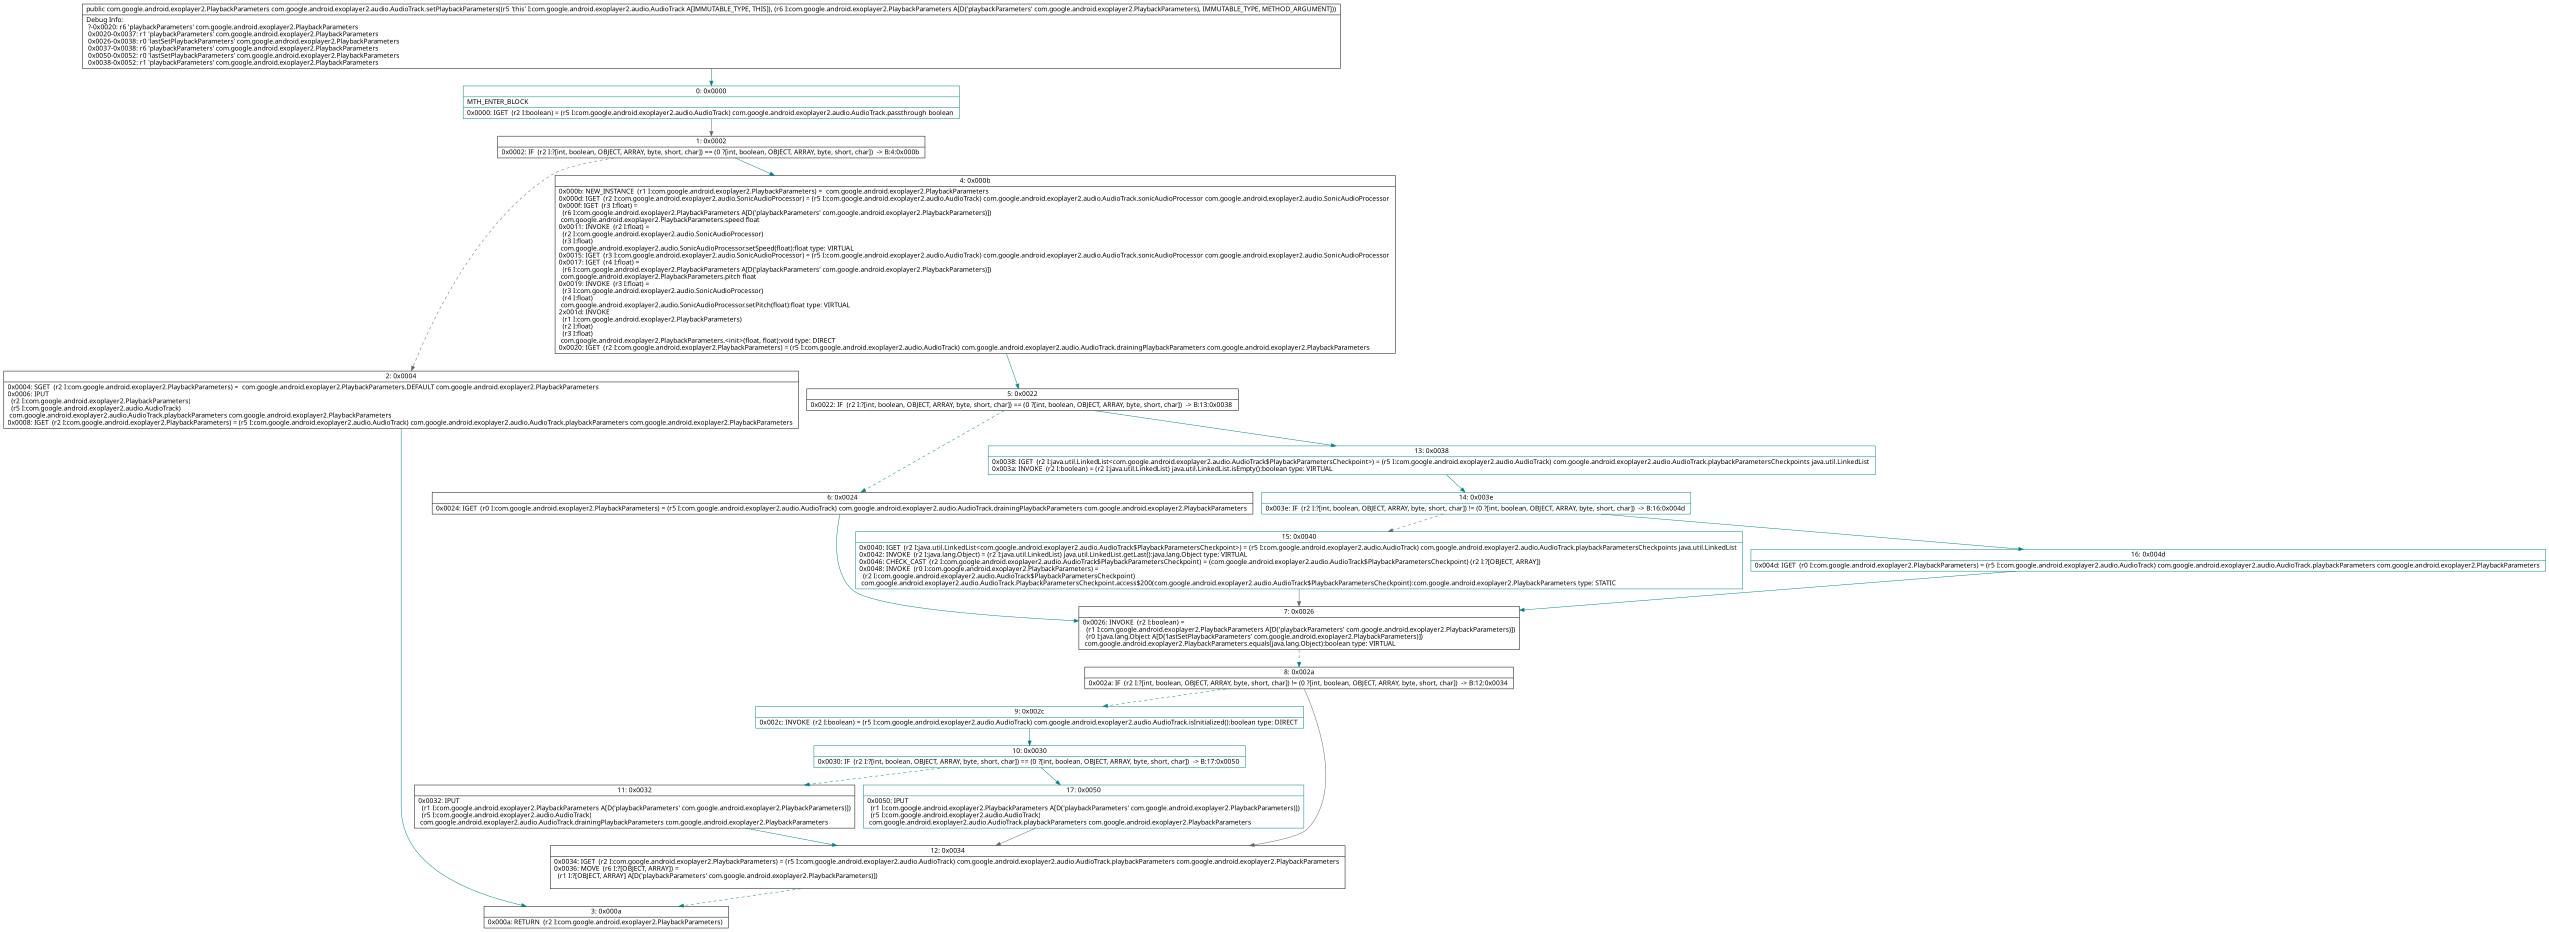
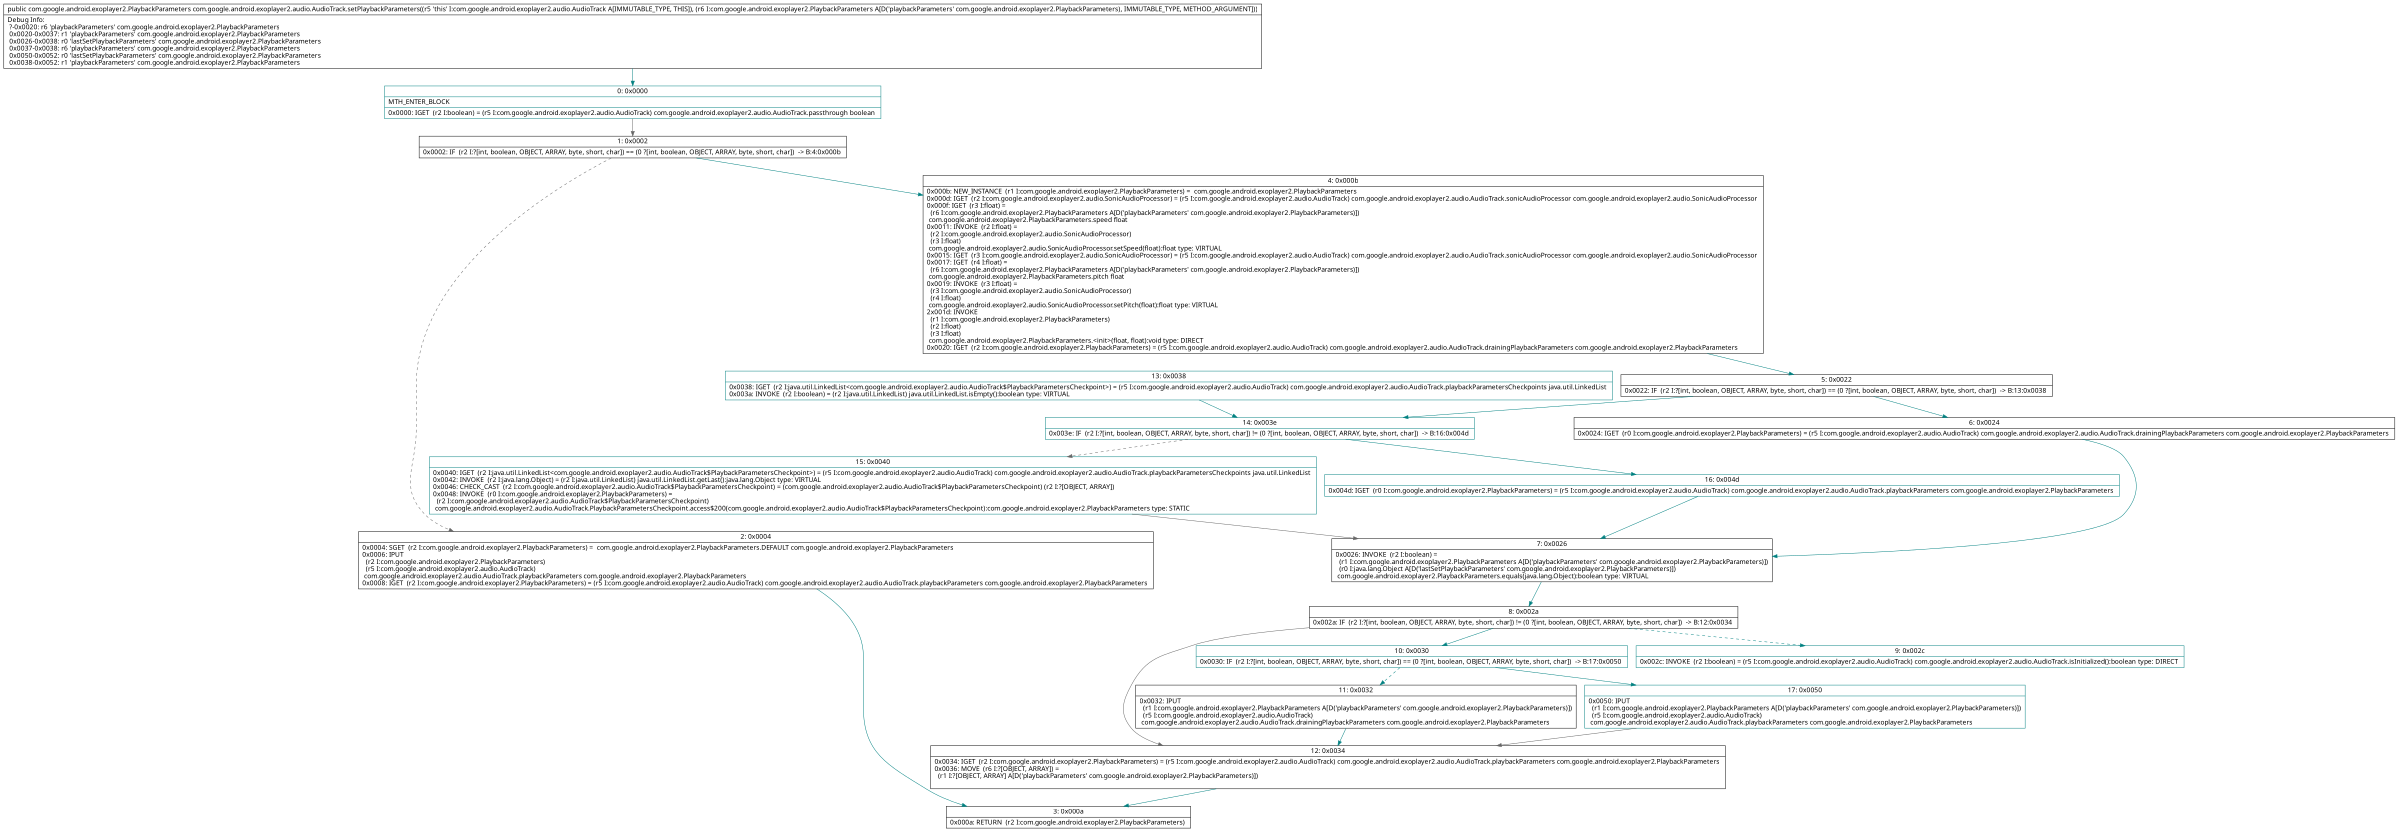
edge "5: 0x0022" -> "13: 0x0038": now "5: 0x0022" -> "14: 0x003e"
edge "5: 0x0022" -> "6: 0x0024": style dashed -> solid
edge "7: 0x0026" -> "8: 0x002a": style dashed -> solid
edge "9: 0x002c" -> "10: 0x0030": now "8: 0x002a" -> "10: 0x0030"
edge "12: 0x0034" -> "3: 0x000a": style dashed -> solid
